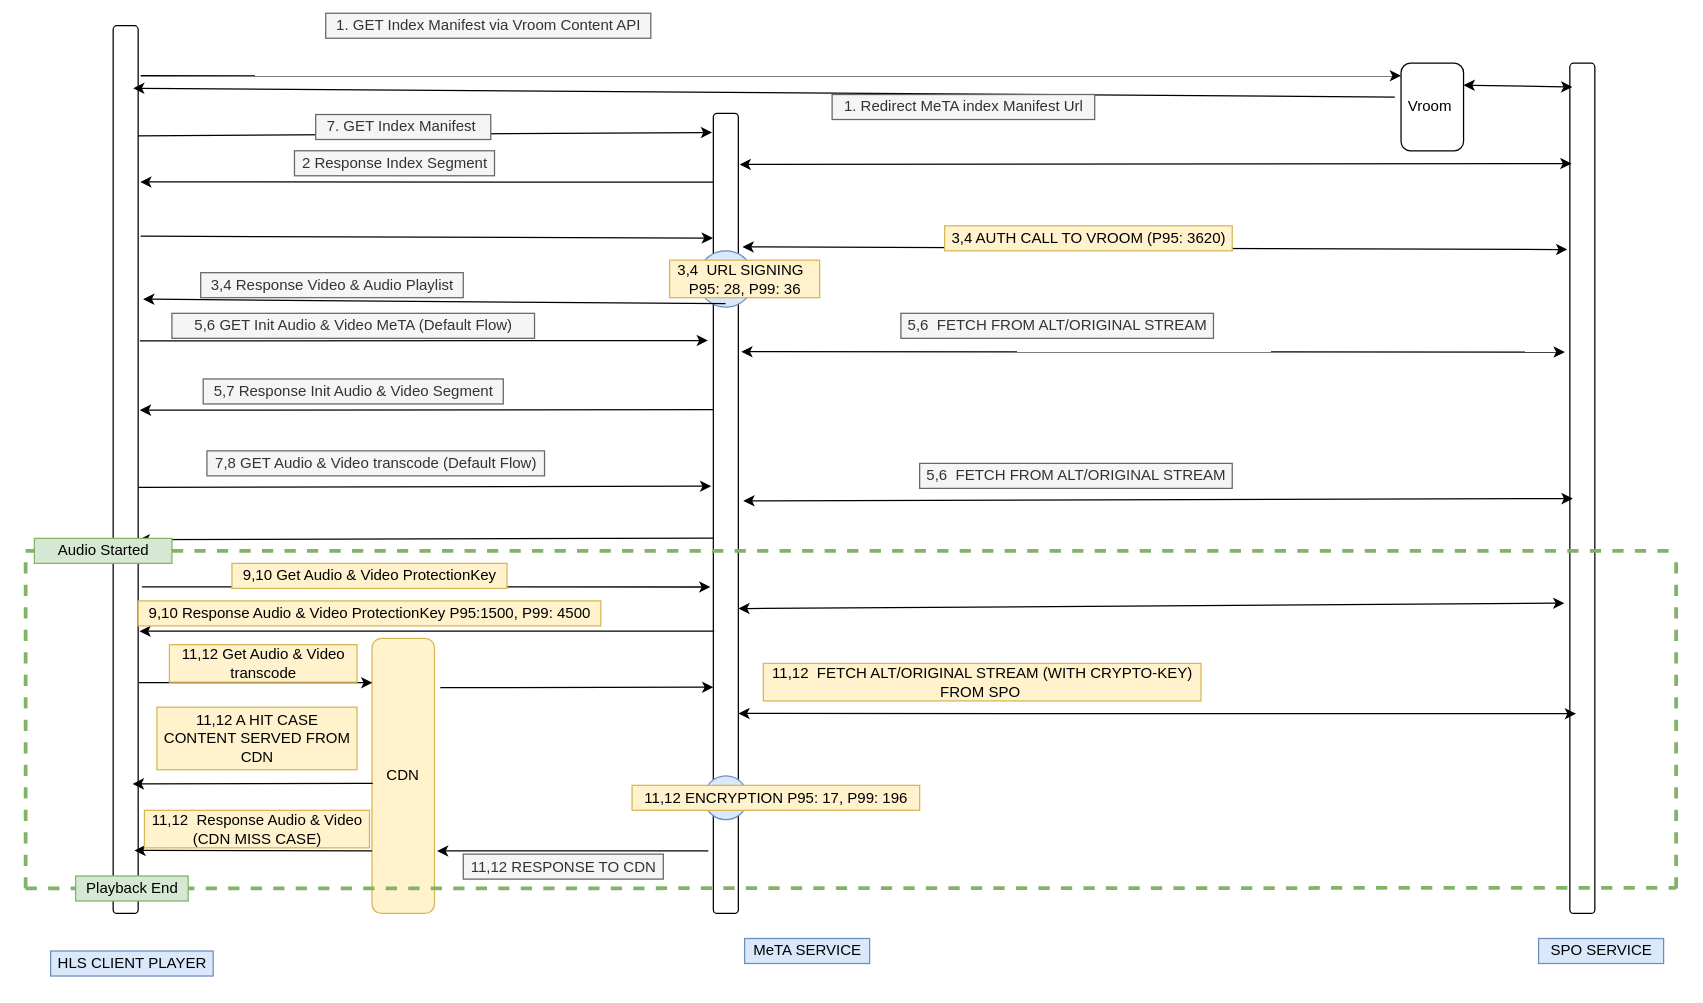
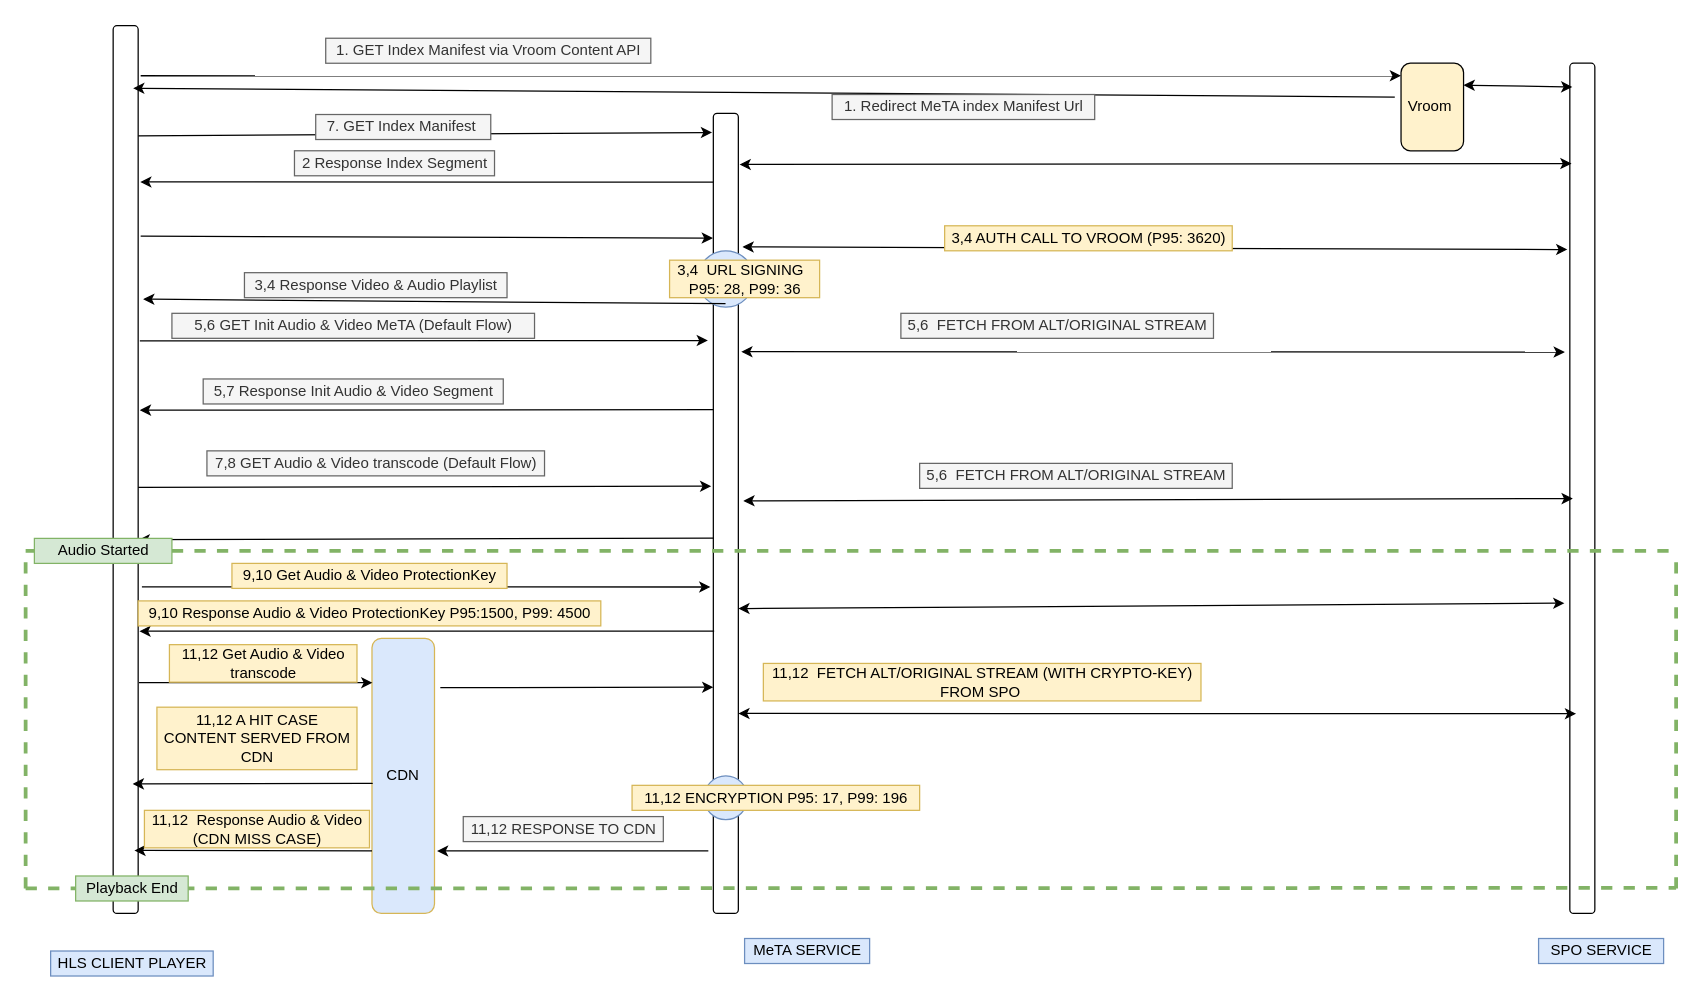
node "1. GET Index Manifest via Vroom Content API": moved (488, 26) -> (488, 51)
node "Vroom": fillcolor #ffffff -> #fff2cc
node "3,4 Response Video & Audio Playlist": moved (332, 285) -> (376, 285)
node "CDN": fillcolor #fff2cc -> #dae8fc
node "11,12 RESPONSE TO CDN": moved (563, 866) -> (563, 829)
